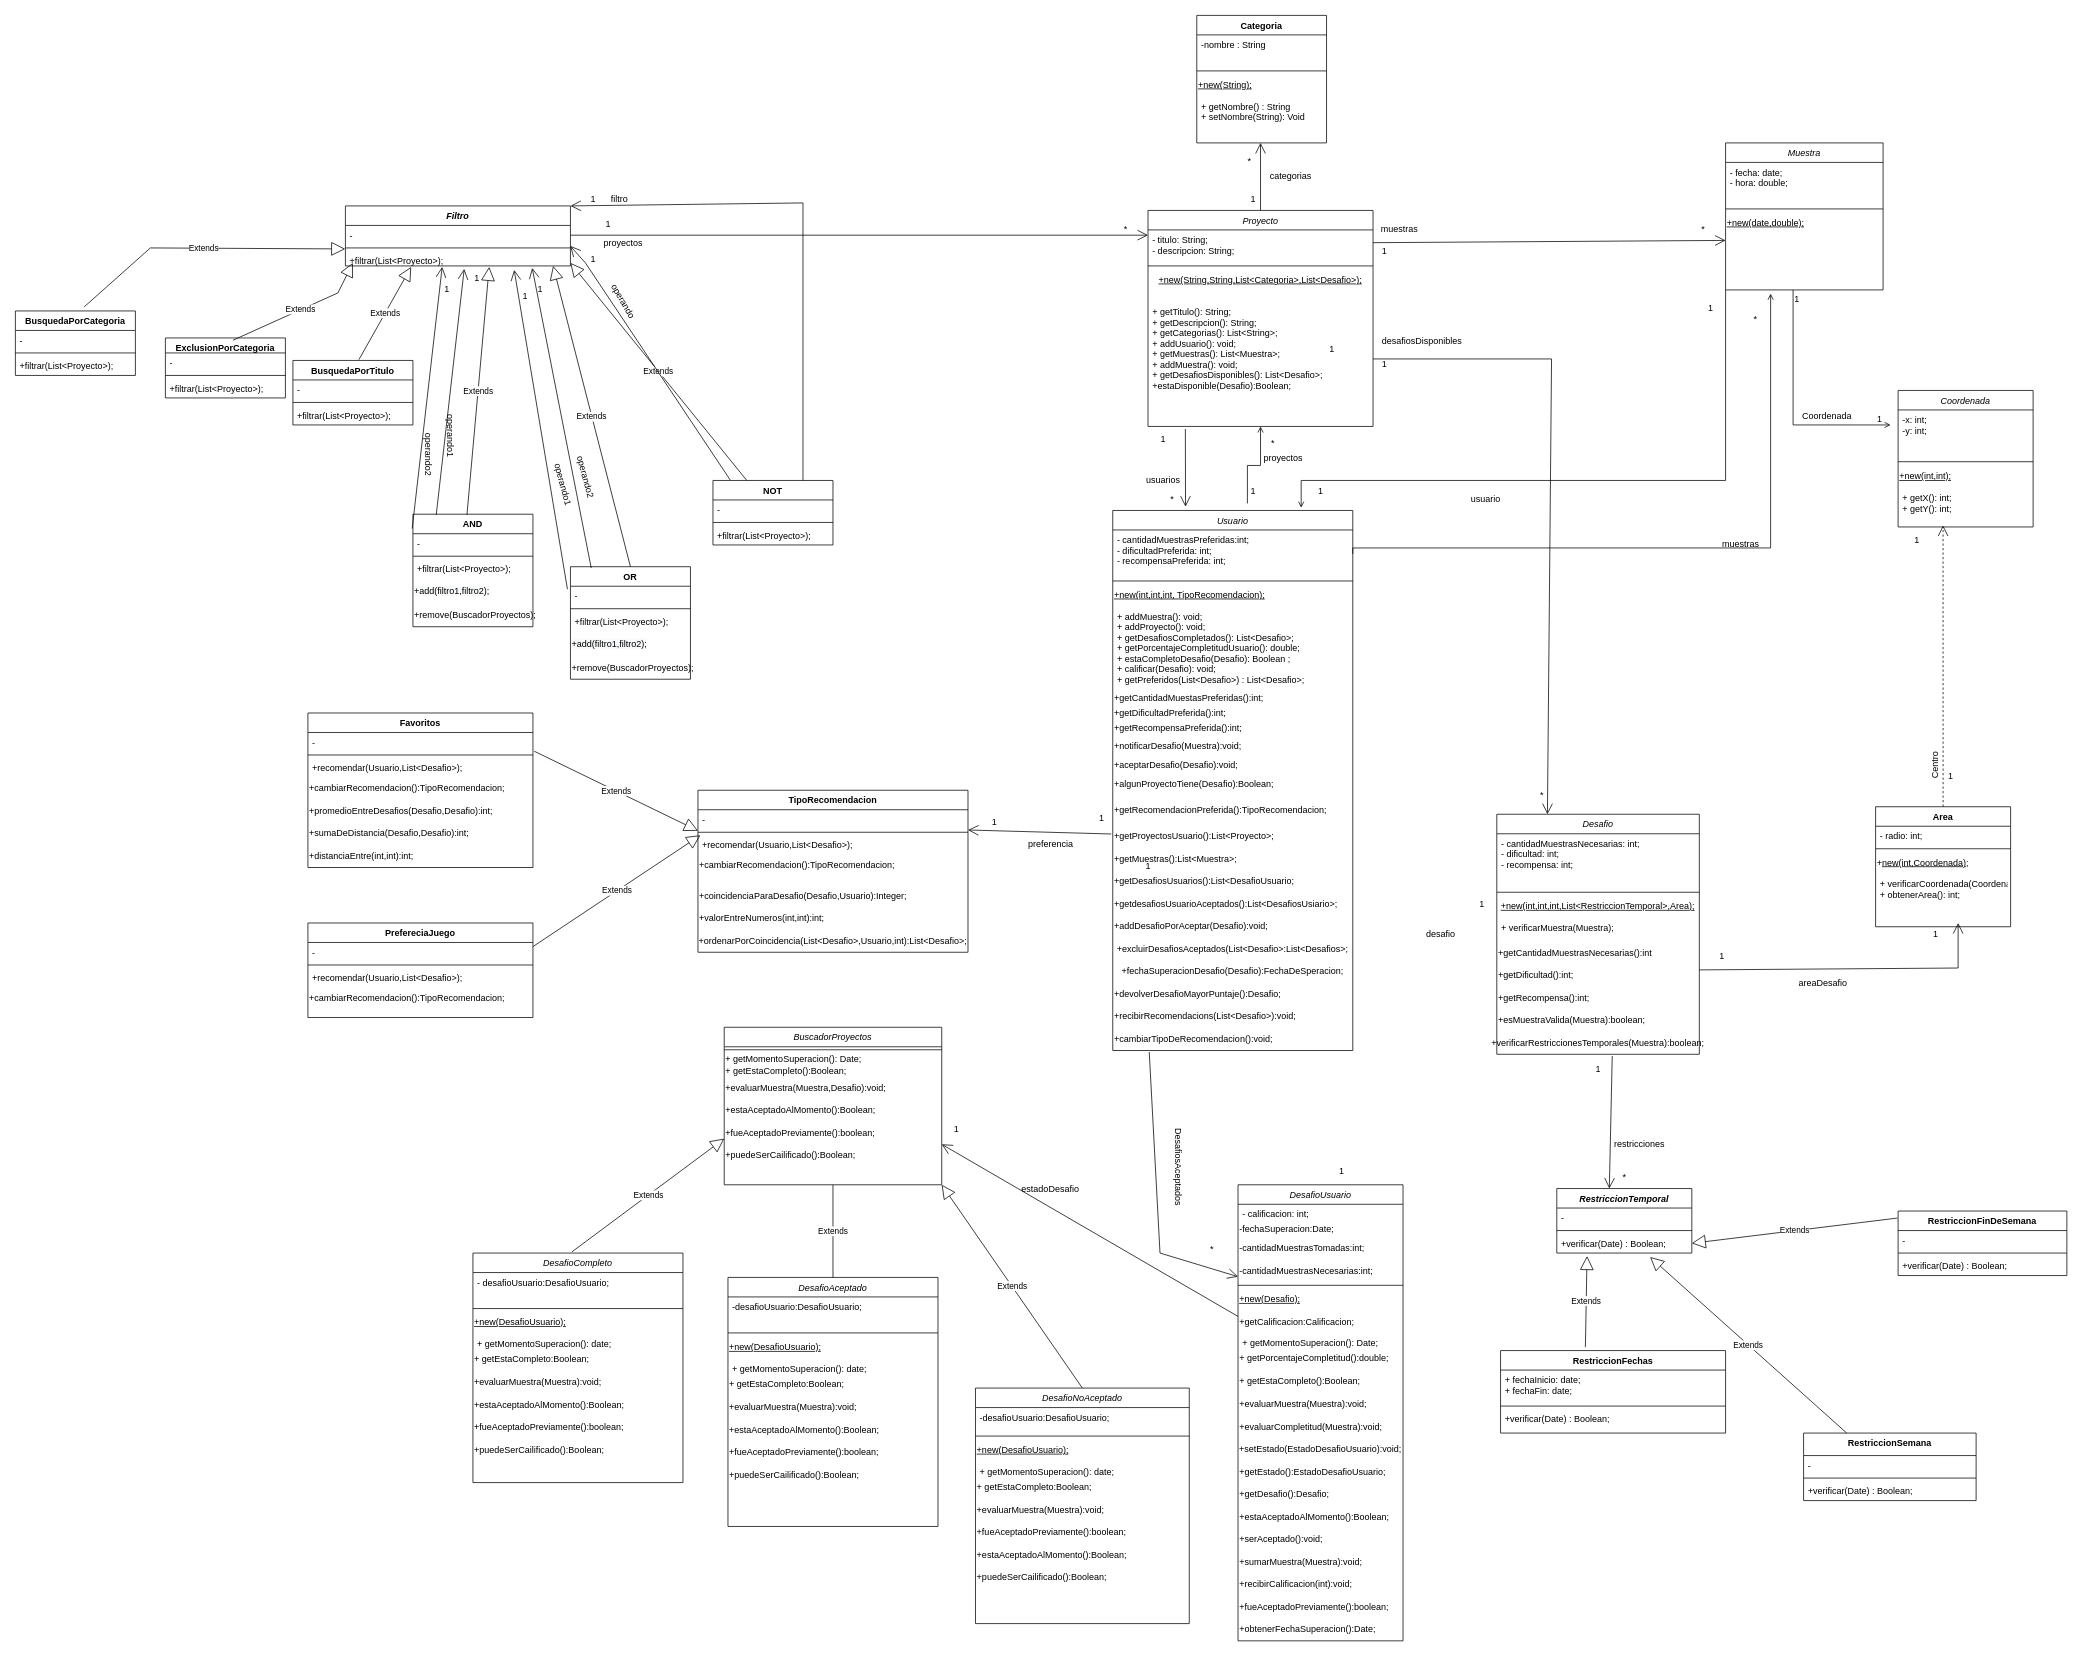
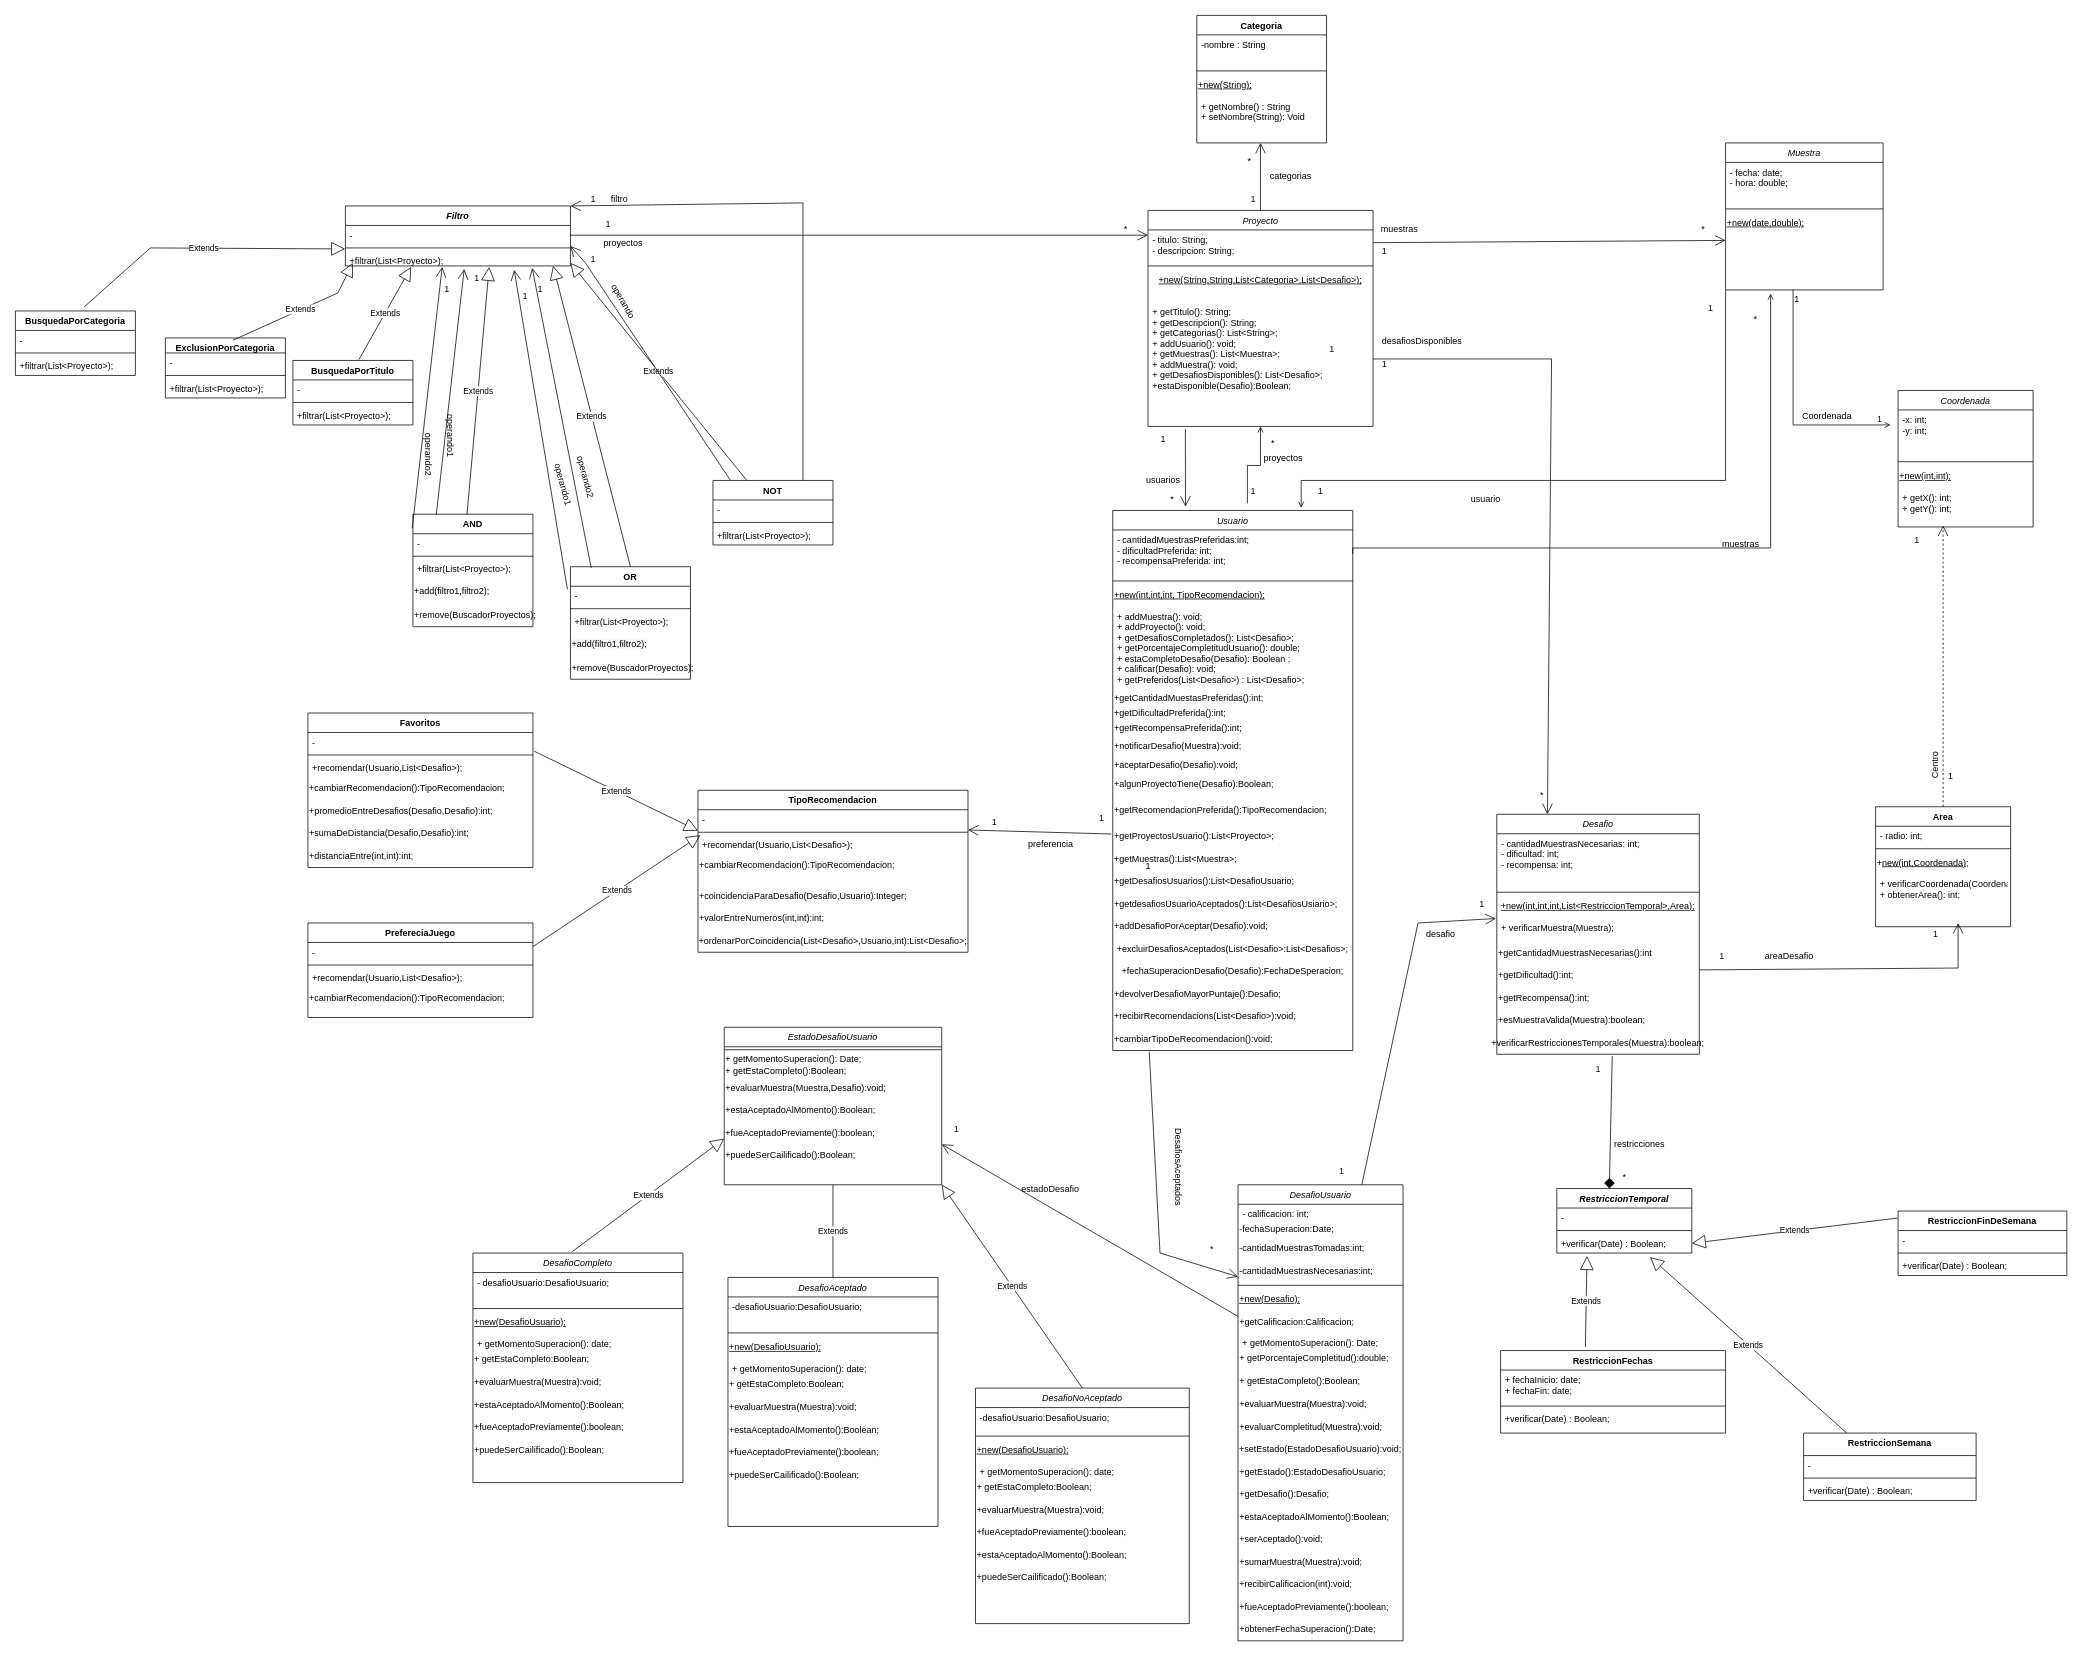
node "areaDesafio": moved (1823, 983) -> (1789, 957)
edge "DesafioUsuario" -> "+ verificarMuestra(Muestra);": added
node "BuscadorProyectos": label "BuscadorProyectos" -> "EstadoDesafioUsuario"
edge "+verificarRestriccionesTemporales(Muestra):boolean;" -> "RestriccionTemporal": arrowhead open -> diamond
